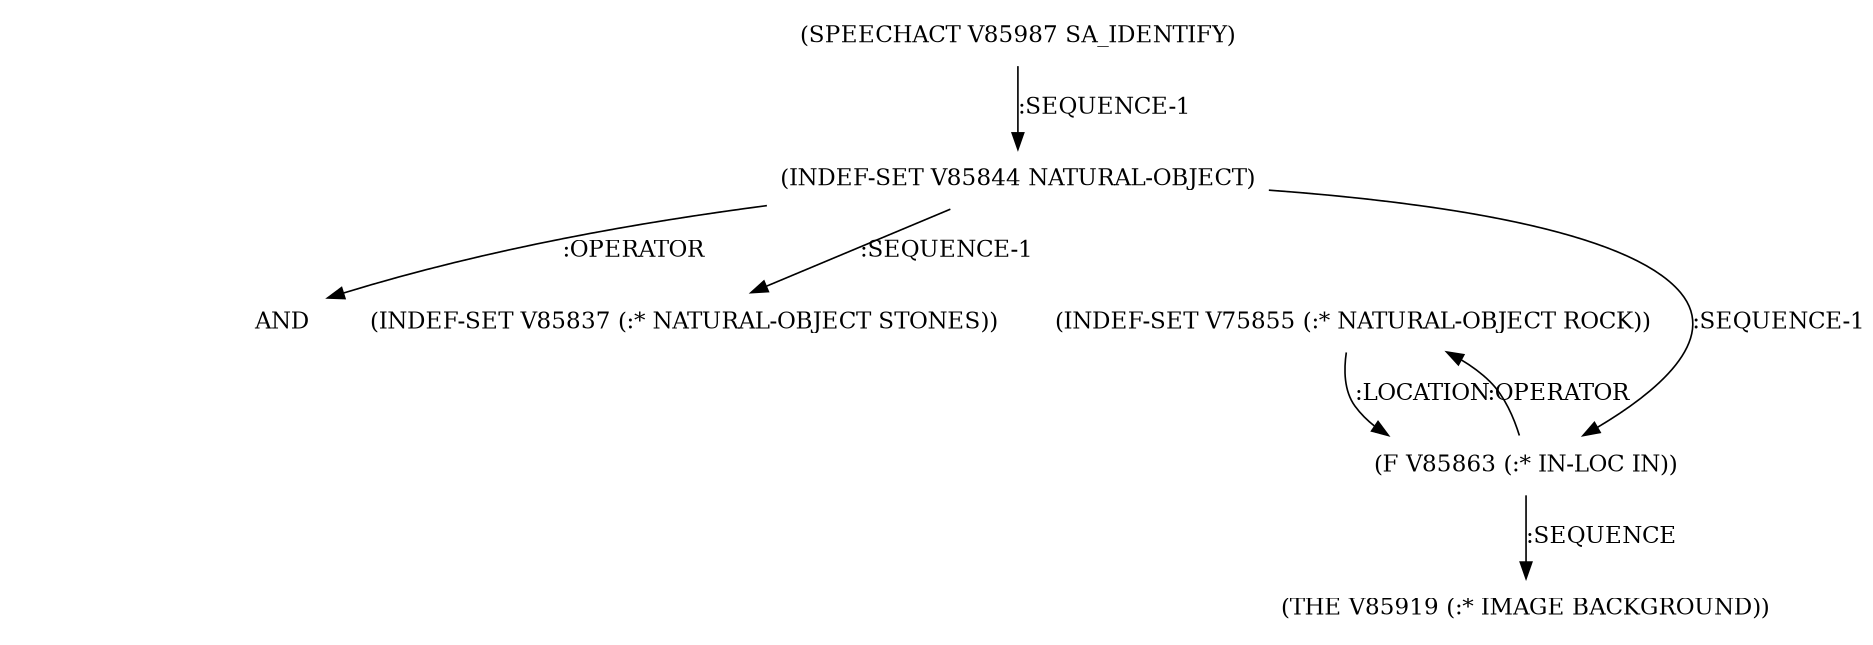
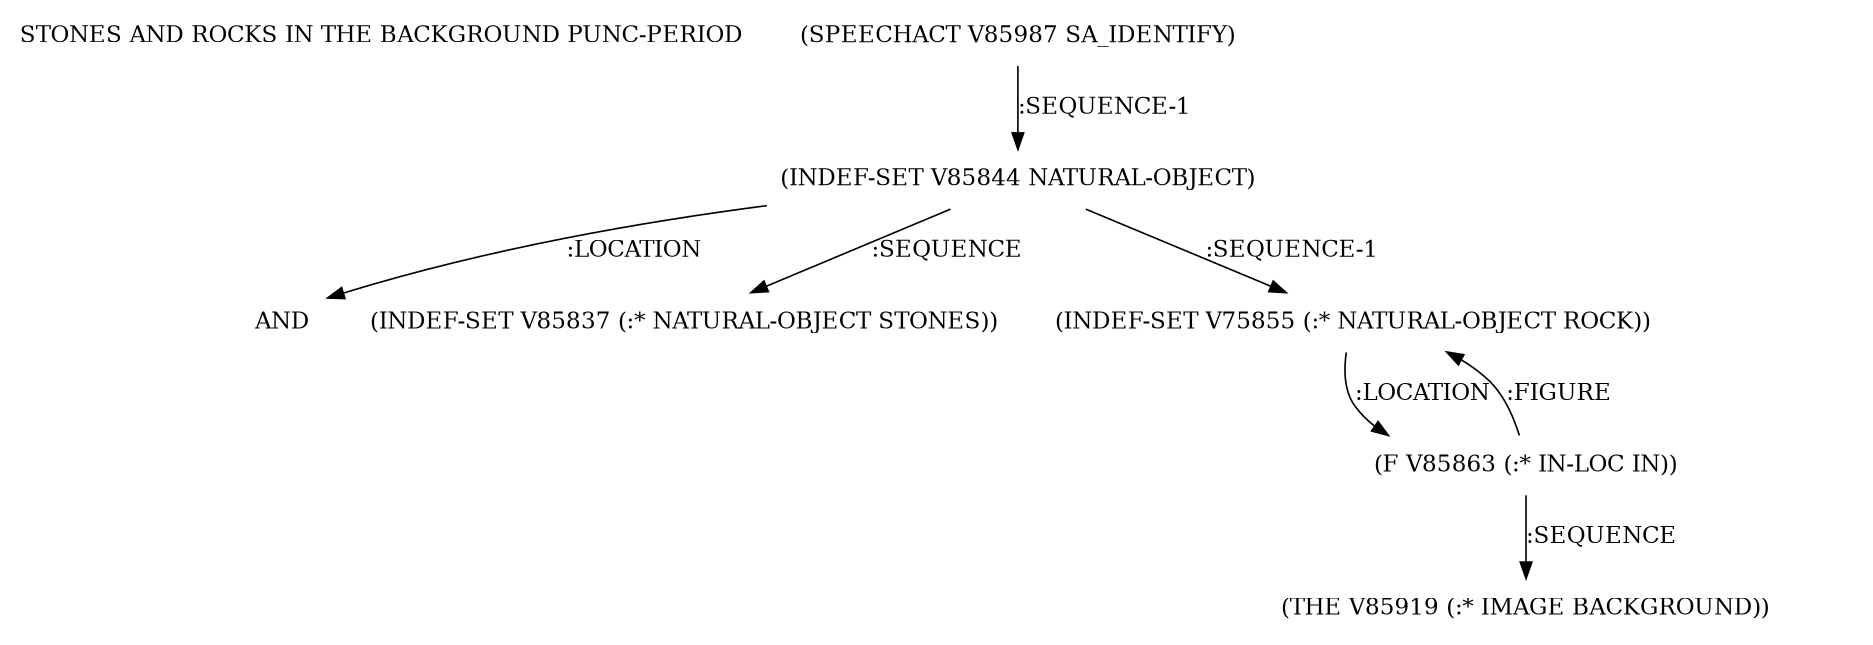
node "STONES AND ROCKS IN THE BACKGROUND PUNC-PERIOD": added
edge "(INDEF-SET V85844 NATURAL-OBJECT)" -> "(F V85863 (:* IN-LOC IN))": now "(INDEF-SET V85844 NATURAL-OBJECT)" -> "(INDEF-SET V75855 (:* NATURAL-OBJECT ROCK))"
edge "(INDEF-SET V85844 NATURAL-OBJECT)" -> "AND": label ":OPERATOR" -> ":LOCATION"
edge "(INDEF-SET V85844 NATURAL-OBJECT)" -> "(INDEF-SET V85837 (:* NATURAL-OBJECT STONES))": label ":SEQUENCE-1" -> ":SEQUENCE"
edge "(F V85863 (:* IN-LOC IN))" -> "(INDEF-SET V75855 (:* NATURAL-OBJECT ROCK))": label ":OPERATOR" -> ":FIGURE"
